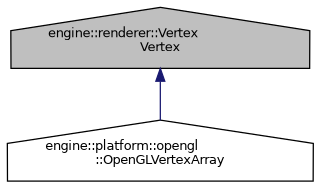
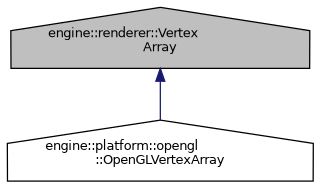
node "engine::renderer::Vertex Vertex": label "engine::renderer::Vertex Vertex" -> "engine::renderer::Vertex Array"
